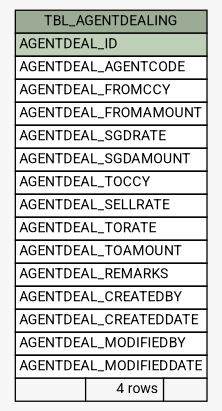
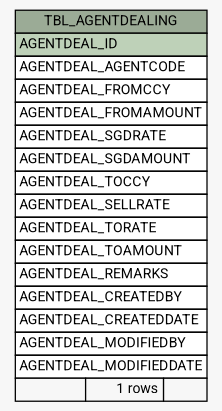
node "TBL_AGENTDEALING": text "4 rows" -> "1 rows"
